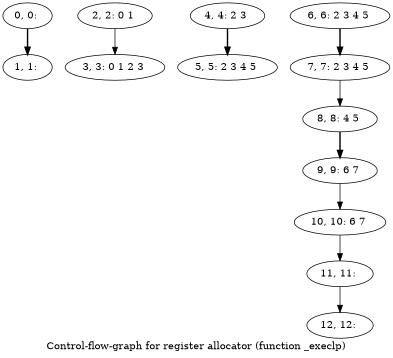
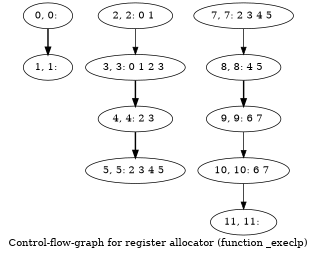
node "6, 6: 2 3 4 5": removed
edge "3, 3: 0 1 2 3" -> "4, 4: 2 3": added
node "12, 12:": removed
